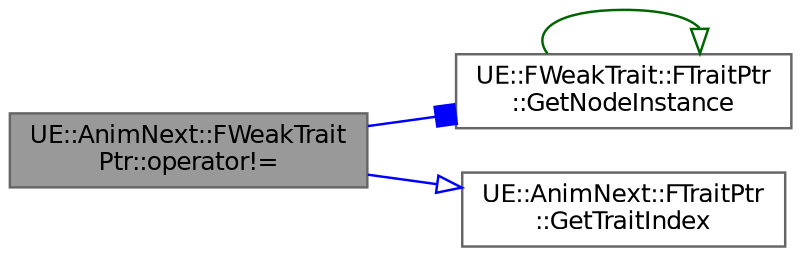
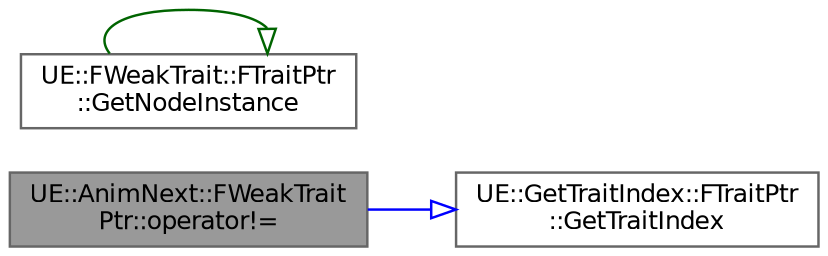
edge "UE::AnimNext::FWeakTrait Ptr::operator!=" -> "UE::FWeakTrait::FTraitPtr ::GetNodeInstance": removed
node "UE::AnimNext::FTraitPtr ::GetTraitIndex": label "UE::AnimNext::FTraitPtr ::GetTraitIndex" -> "UE::GetTraitIndex::FTraitPtr ::GetTraitIndex"
